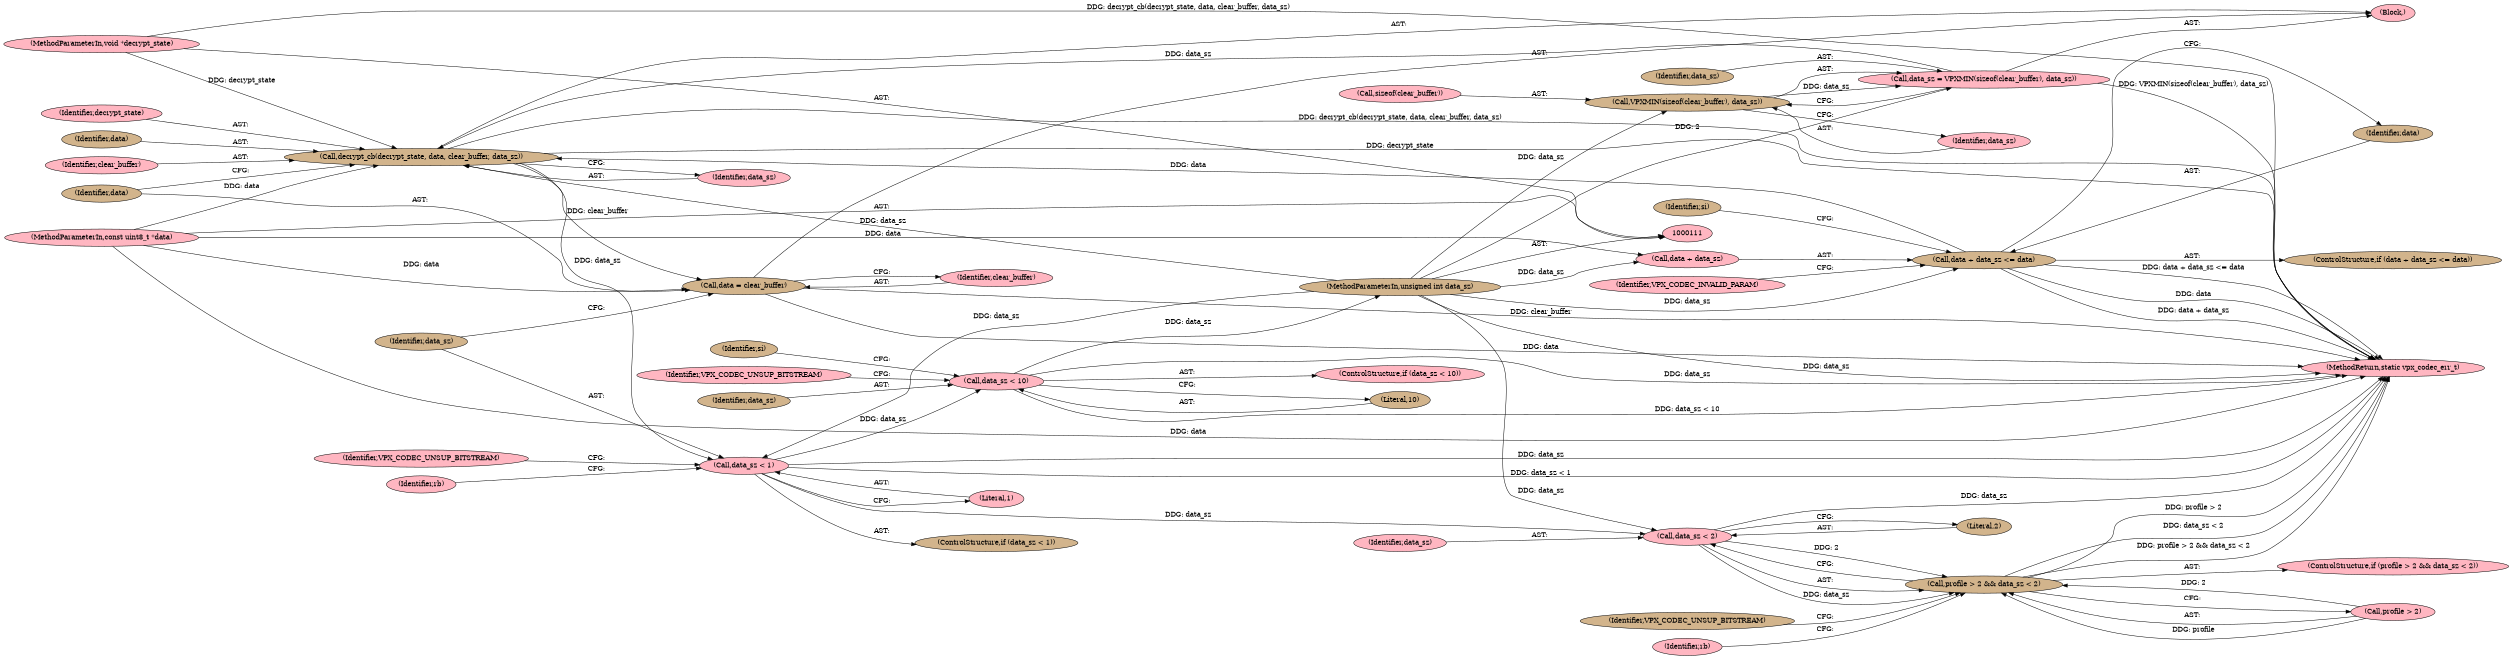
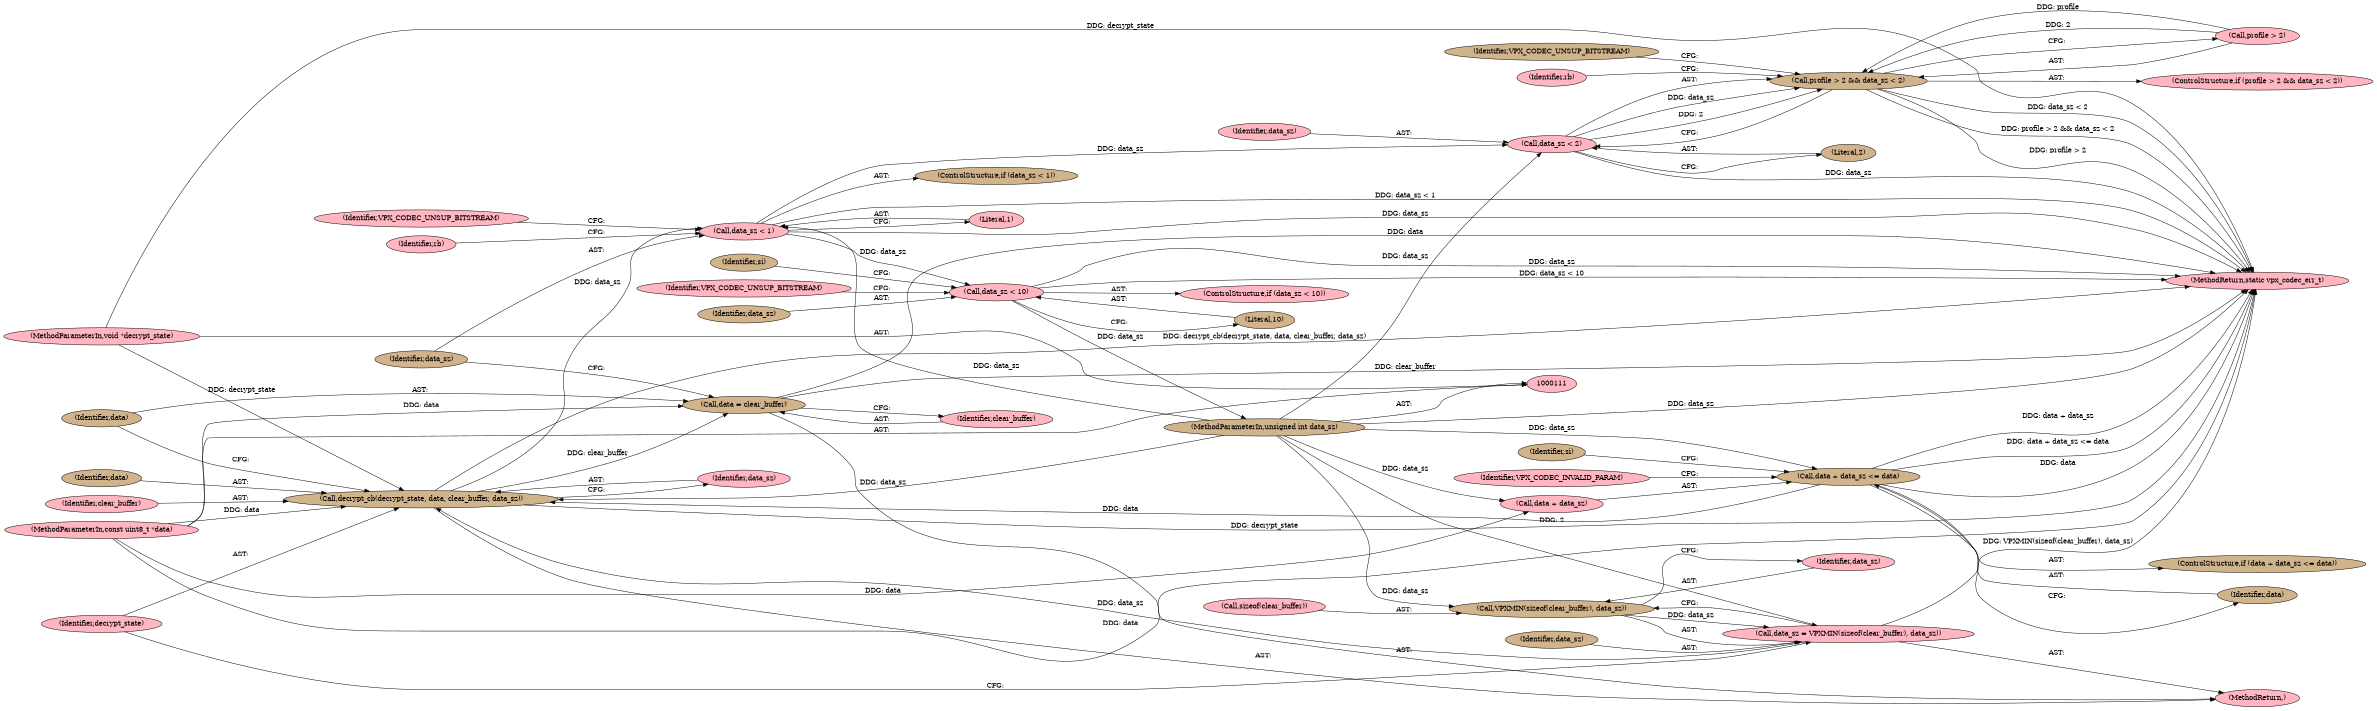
edge "(MethodParameterIn,void *decrypt_state)" -> "(MethodReturn,static vpx_codec_err_t)": label "DDG: decrypt_cb(decrypt_state, data, clear_buffer, data_sz)" -> "DDG: decrypt_state"
node "(Block,)": label "(Block,)" -> "(MethodReturn,)"
edge "(Identifier,decrypt_state)" -> "(Call,data_sz = VPXMIN(sizeof(clear_buffer), data_sz))": added, label "CFG:"
